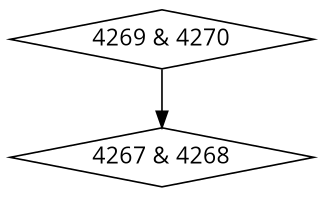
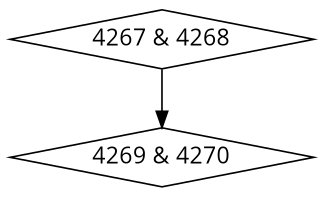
edge "4269 & 4270" -> "4267 & 4268": reversed
